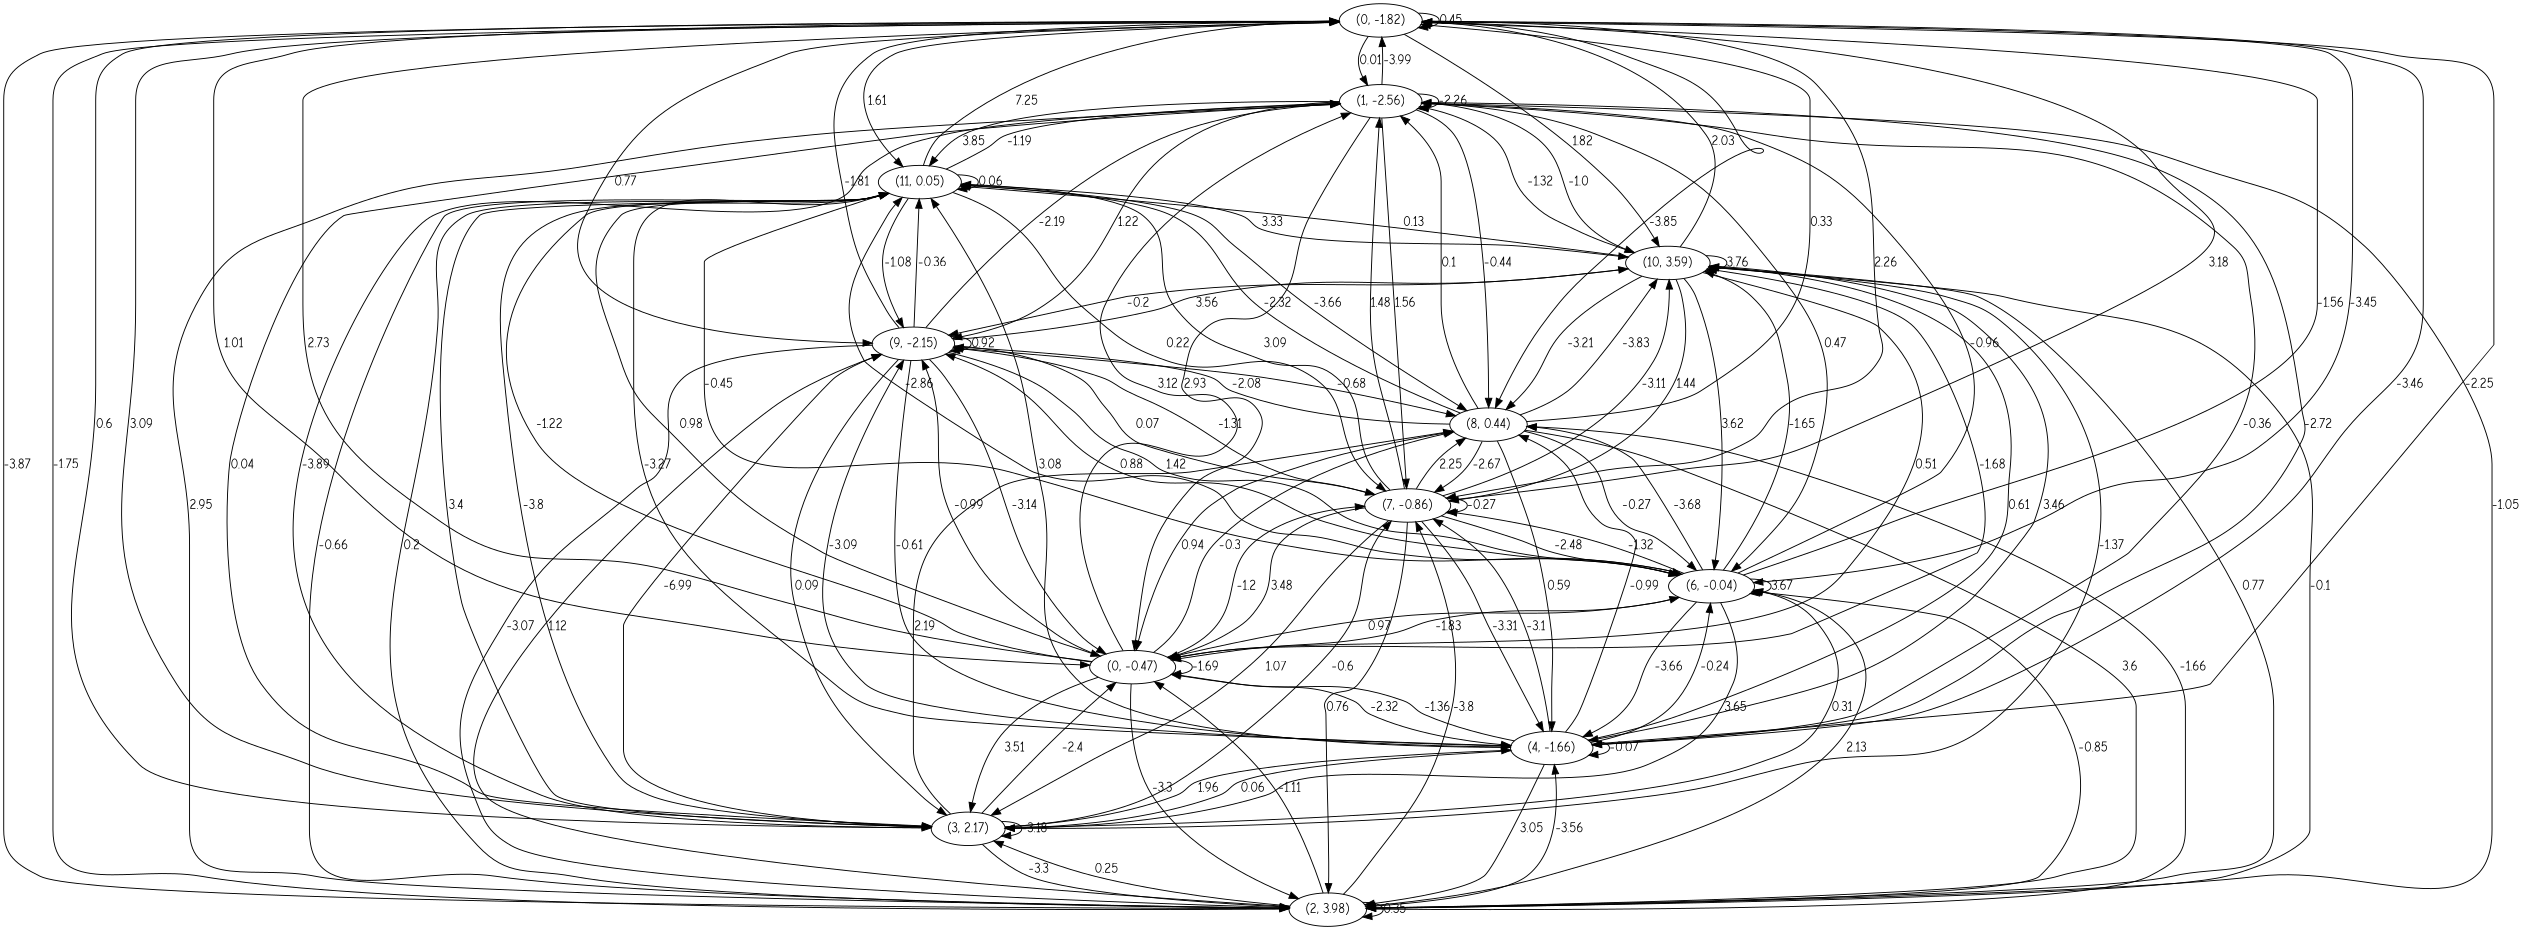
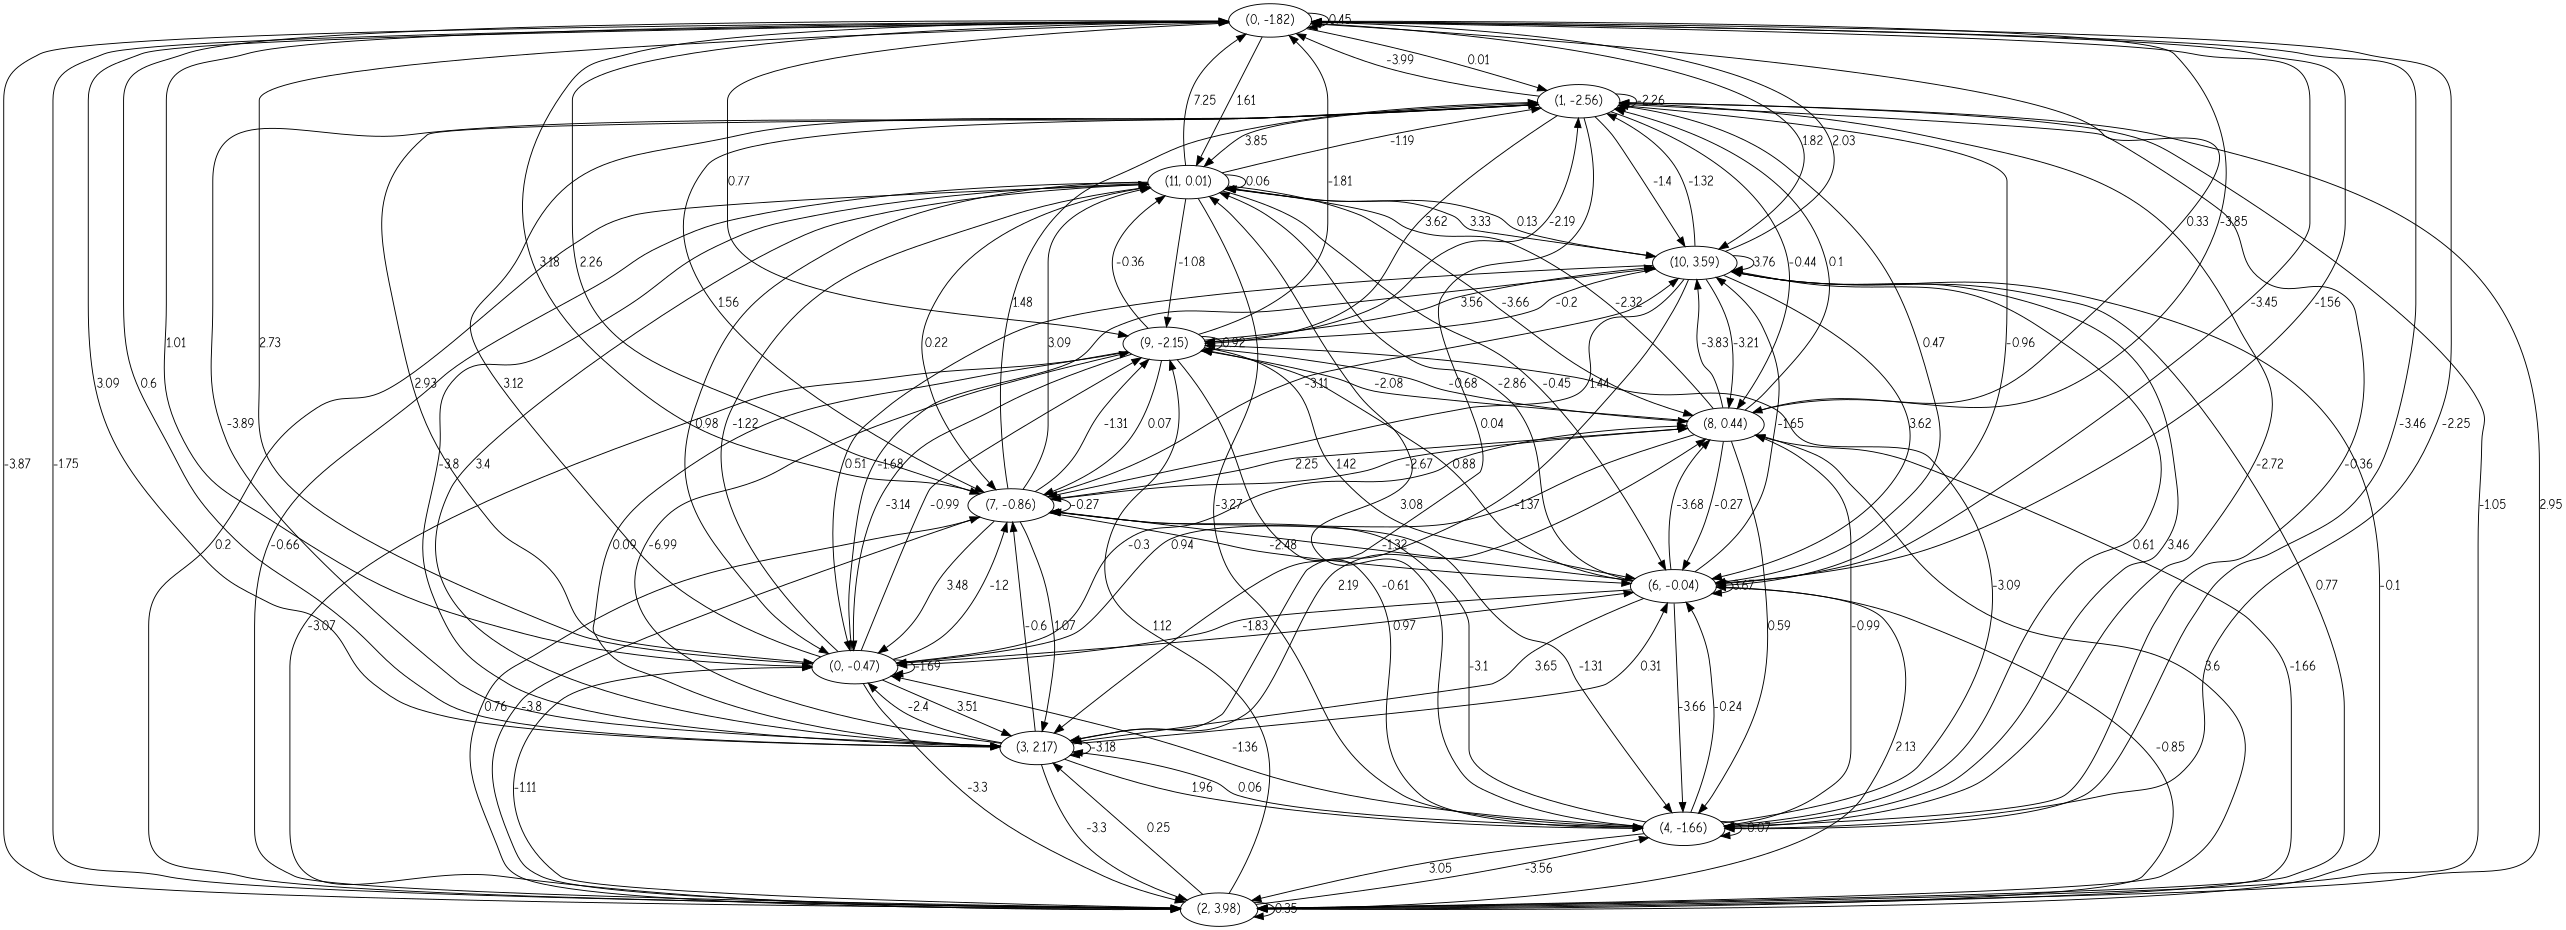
node "(11, 0.05)": label "(11, 0.05)" -> "(11, 0.01)"
edge "(1, -2.56)" -> "(10, 3.59)": label "-1.0" -> "-1.4"
edge "(1, -2.56)" -> "(9, -2.15)": label "1.22" -> "3.62"
edge "(7, -0.86)" -> "(4, -1.66)": label "-3.31" -> "-1.31"
edge "(0, -0.47)" -> "(4, -1.66)": removed, label "-2.32"
edge "(3, 2.17)" -> "(10, 3.59)": reversed
